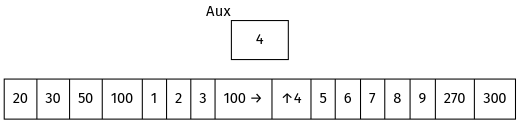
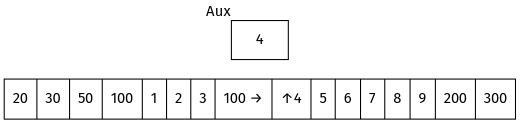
node "20": text "270" -> "200"
